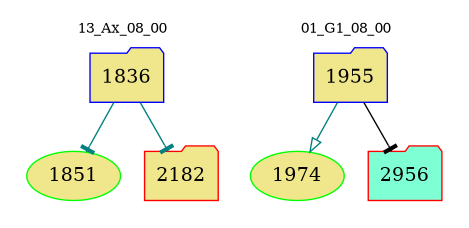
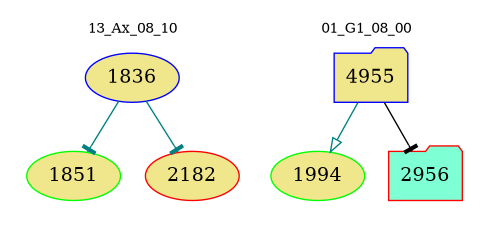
cluster "13_Ax_08_00": label "13_Ax_08_00" -> "13_Ax_08_10"
node "1836": shape folder -> ellipse
node "1955": label "1955" -> "4955"
node "2182": shape folder -> ellipse
node "1974": label "1974" -> "1994"
